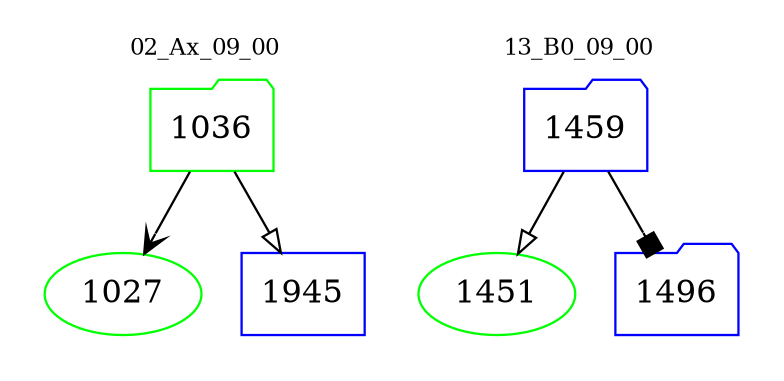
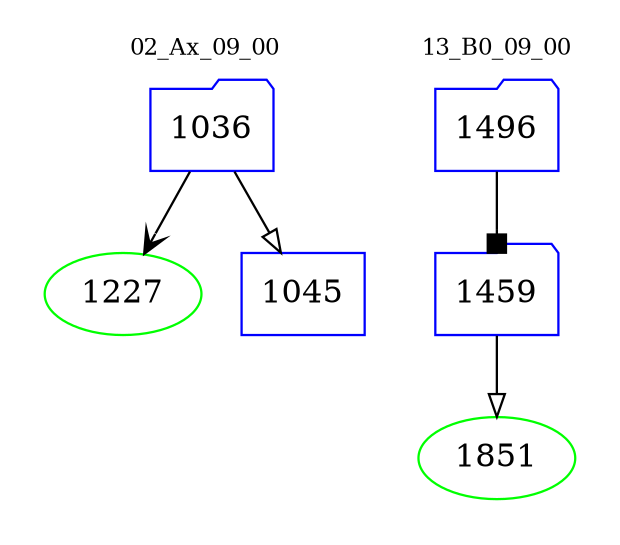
node "1036": color green -> blue
edge "1459" -> "1496": reversed
node "1027": label "1027" -> "1227"
node "1945": label "1945" -> "1045"
node "1451": label "1451" -> "1851"
